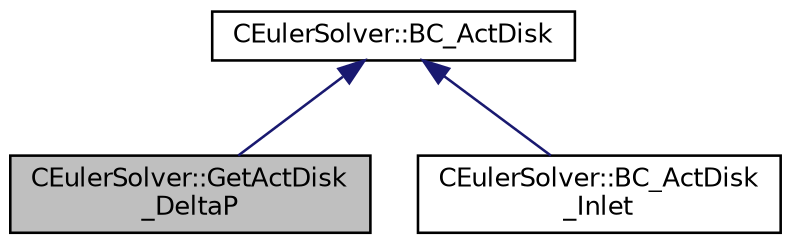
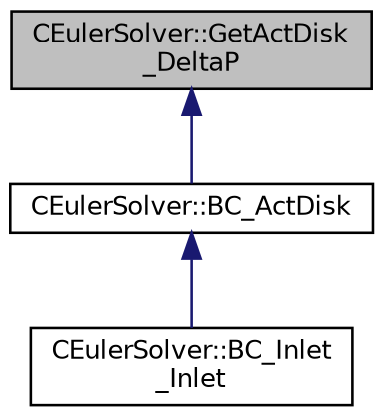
edge "CEulerSolver::GetActDisk _DeltaP" -> "CEulerSolver::BC_ActDisk": reversed
node "CEulerSolver::BC_ActDisk _Inlet": label "CEulerSolver::BC_ActDisk _Inlet" -> "CEulerSolver::BC_Inlet _Inlet"
